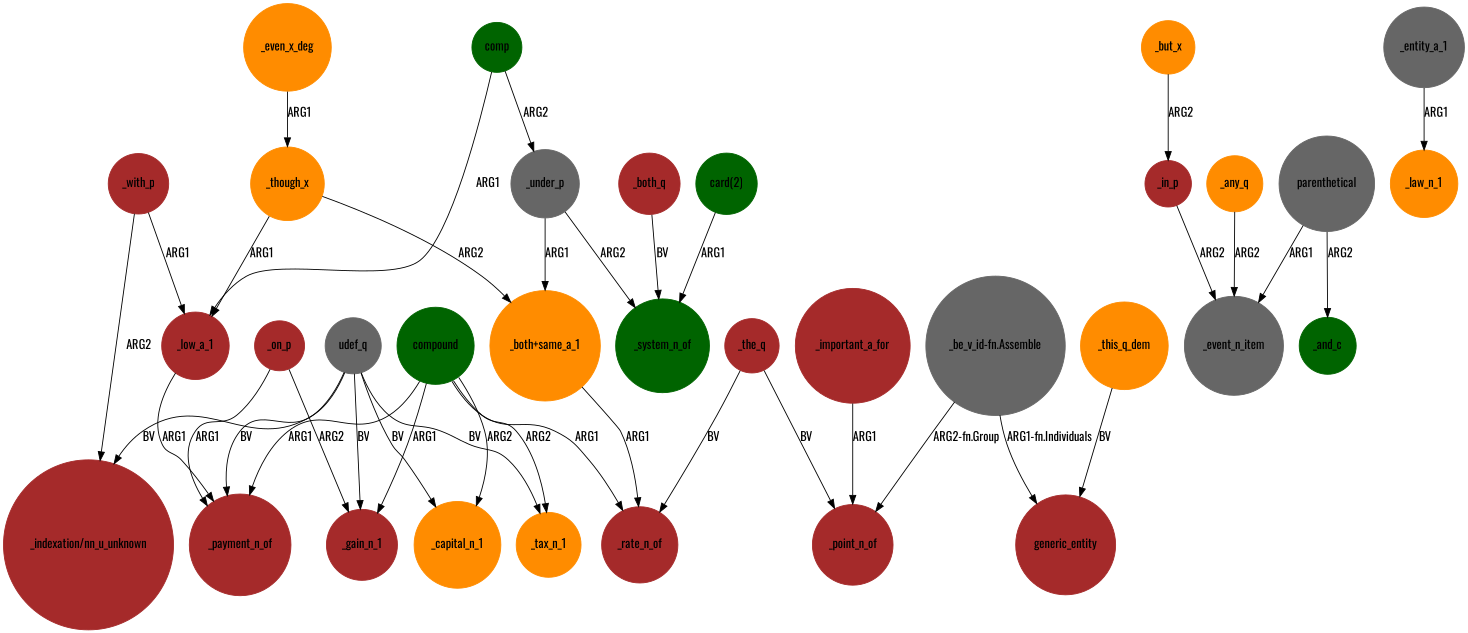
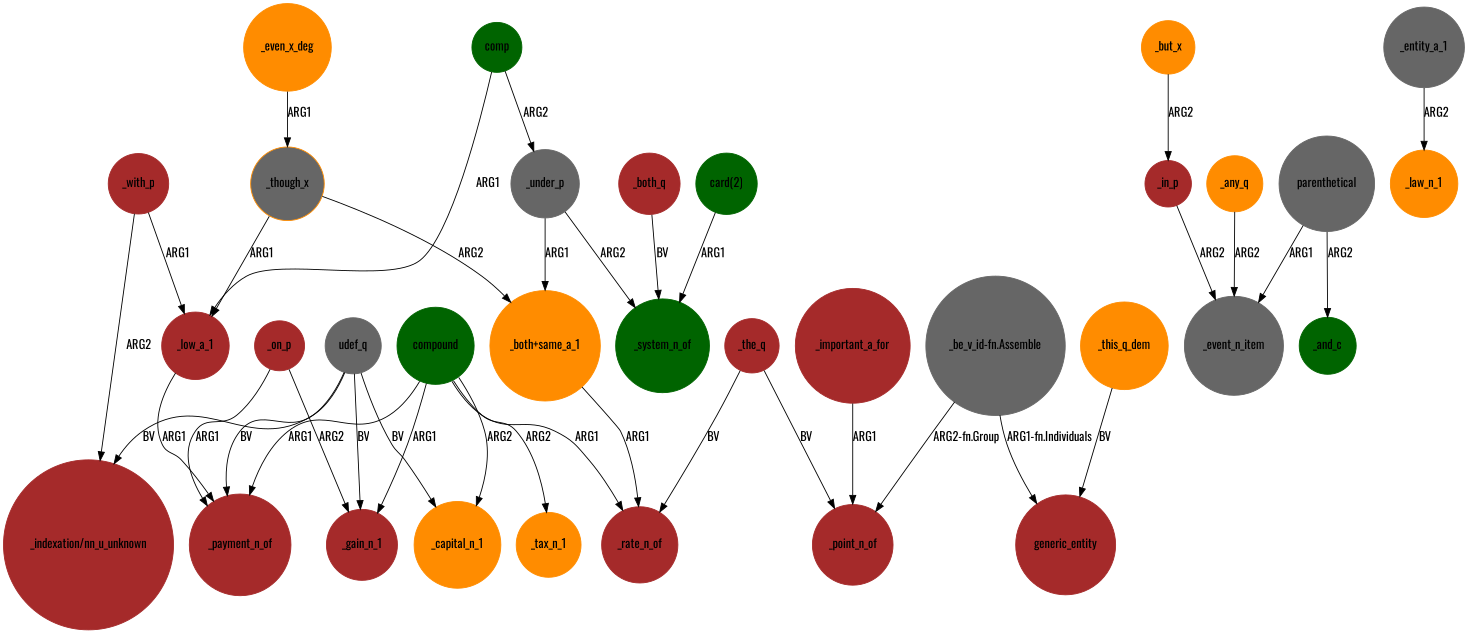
edge "_entity_a_1" -> "_law_n_1": label "ARG1" -> "ARG2"
node "_though_x": fillcolor darkorange -> gray40
edge "udef_q" -> "_tax_n_1": removed, label "BV"
